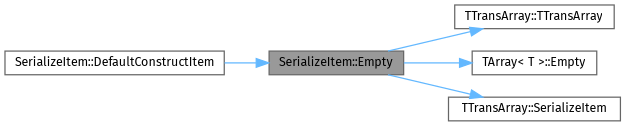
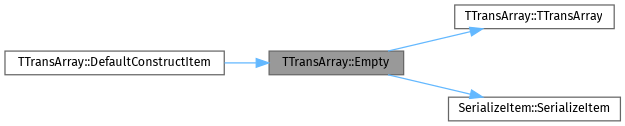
node "SerializeItem::DefaultConstructItem": label "SerializeItem::DefaultConstructItem" -> "TTransArray::DefaultConstructItem"
node "SerializeItem::Empty": label "SerializeItem::Empty" -> "TTransArray::Empty"
node "TArray< T >::Empty": removed
node "TTransArray::SerializeItem": label "TTransArray::SerializeItem" -> "SerializeItem::SerializeItem"
